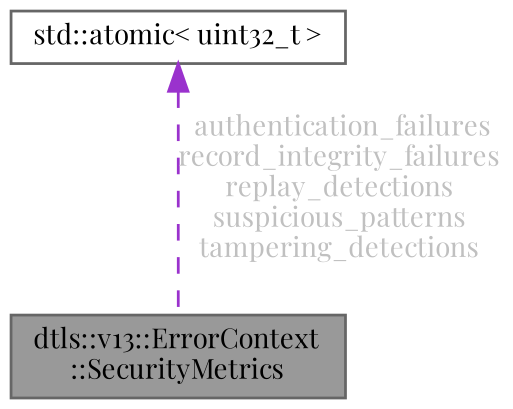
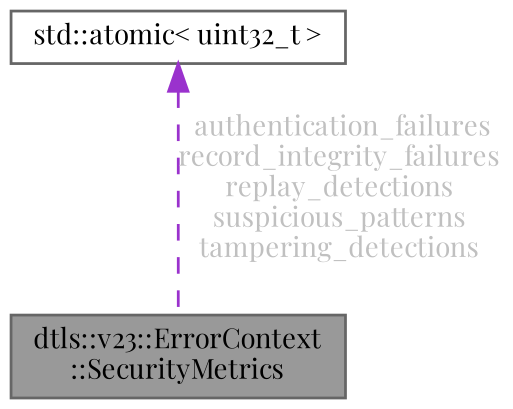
node "dtls::v13::ErrorContext ::SecurityMetrics": label "dtls::v13::ErrorContext ::SecurityMetrics" -> "dtls::v23::ErrorContext ::SecurityMetrics"
